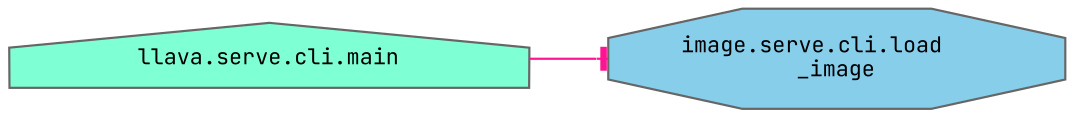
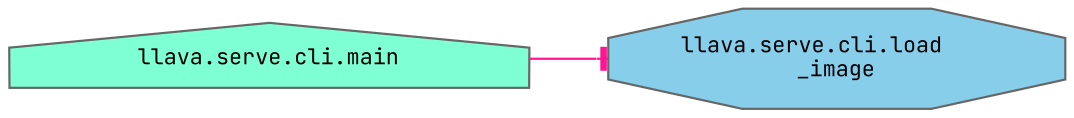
node "image.serve.cli.load _image": label "image.serve.cli.load _image" -> "llava.serve.cli.load _image"
